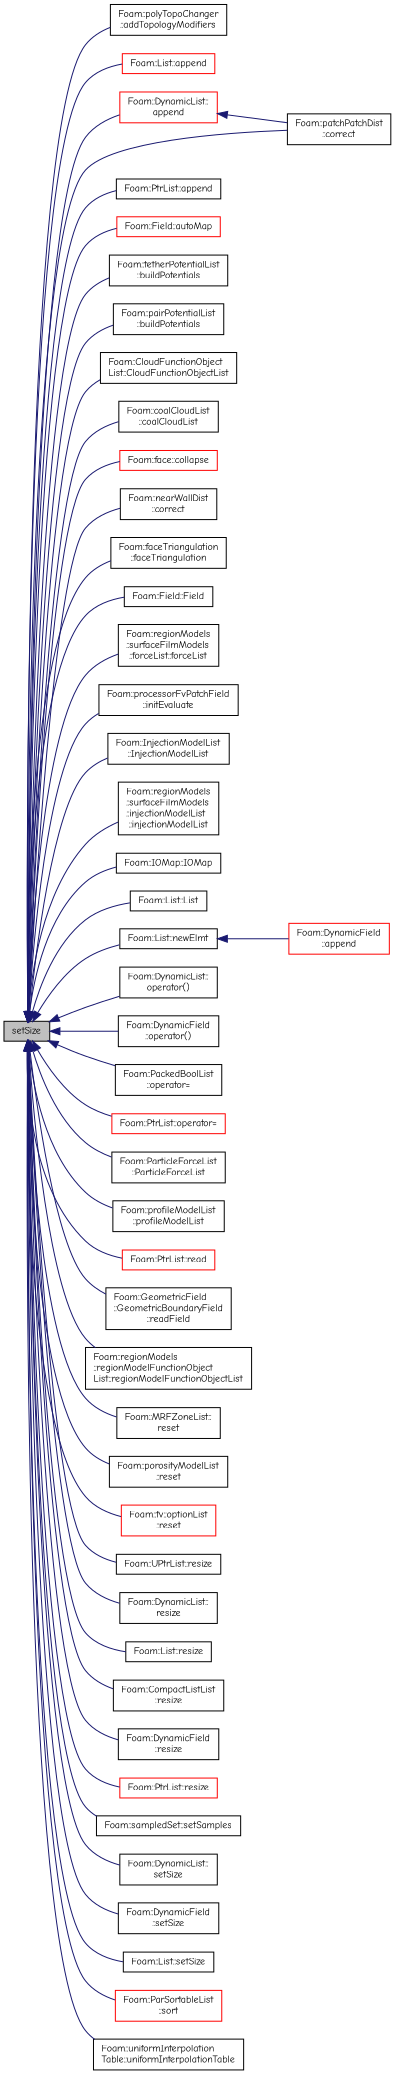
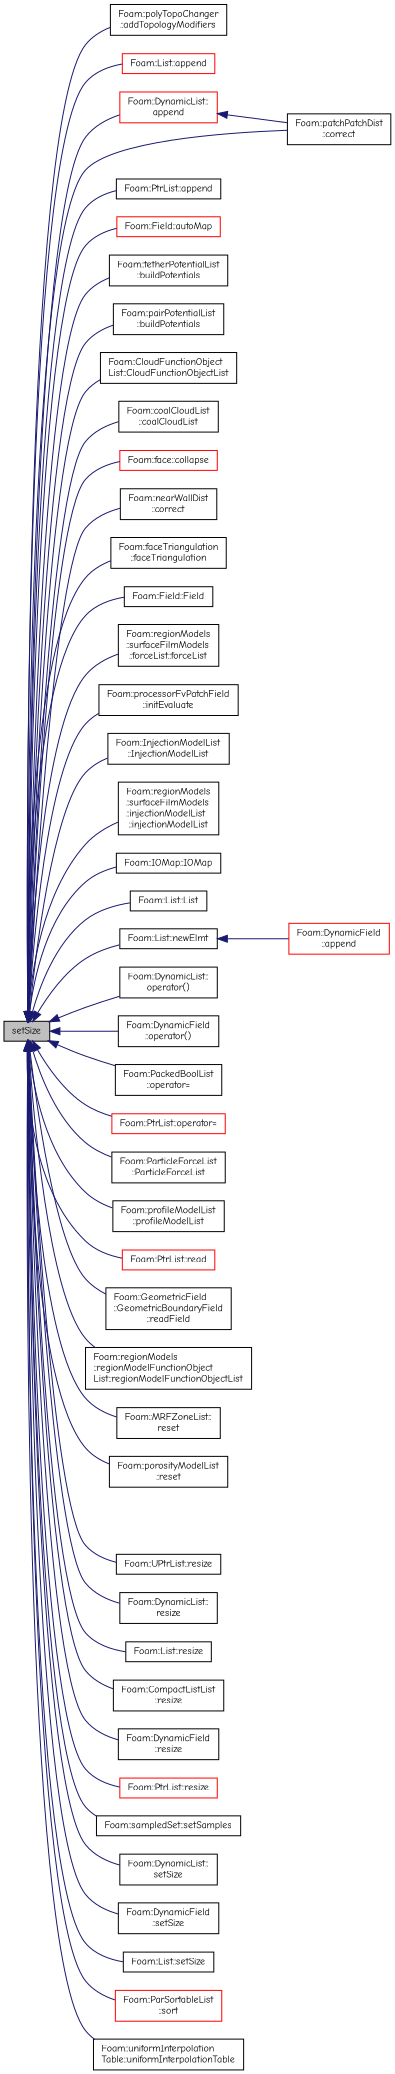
node "Foam::fv::optionList ::reset": removed
